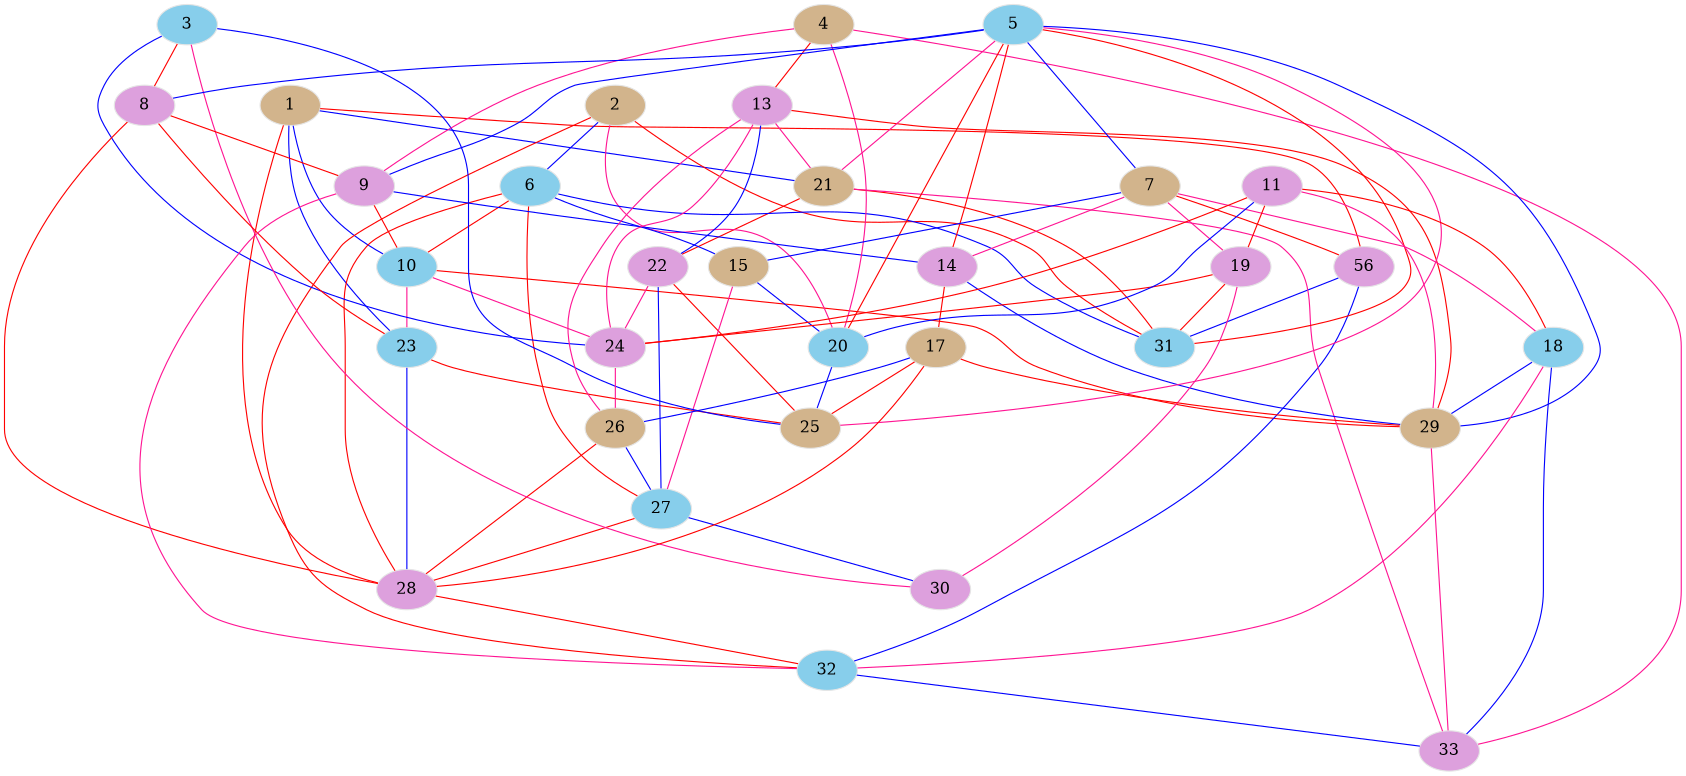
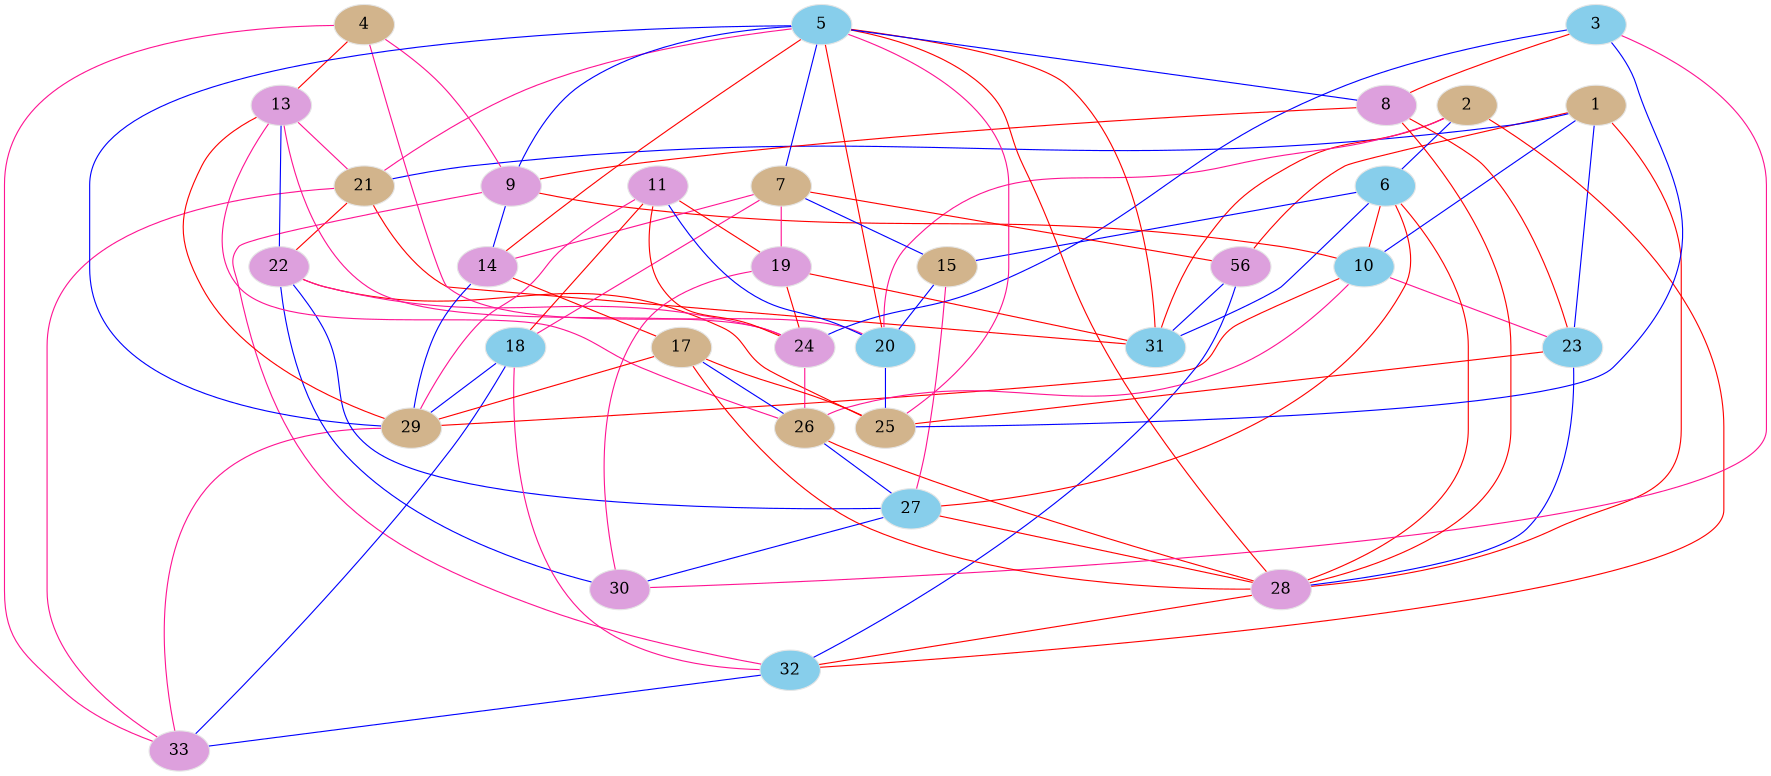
edge "5" -- "28": added
edge "10" -- "24": now "10" -- "26"
edge "22" -- "30": added
